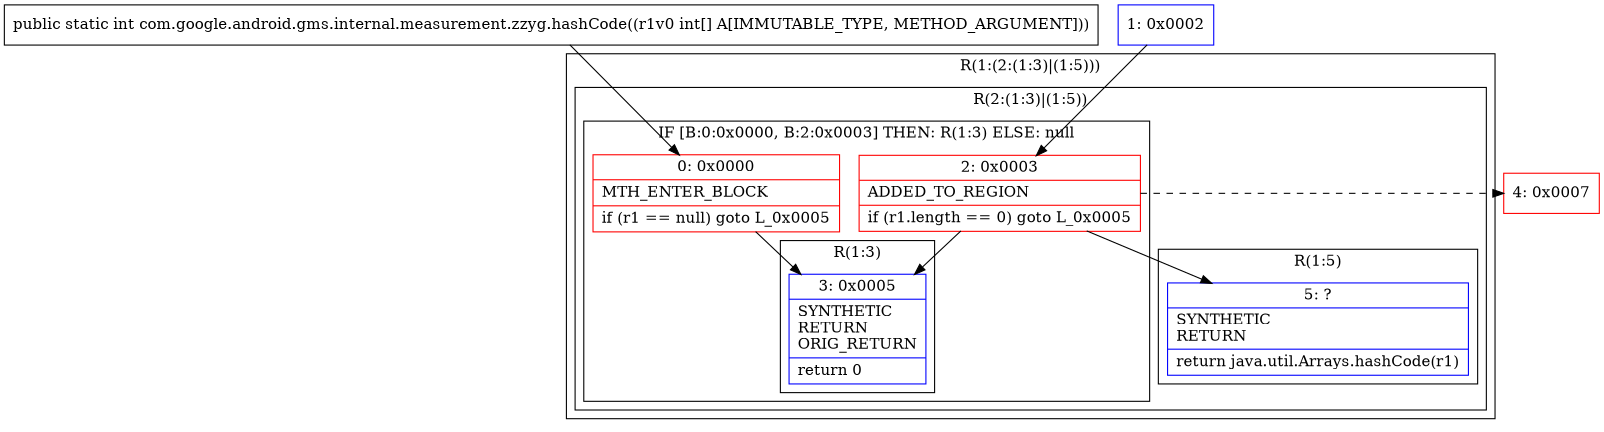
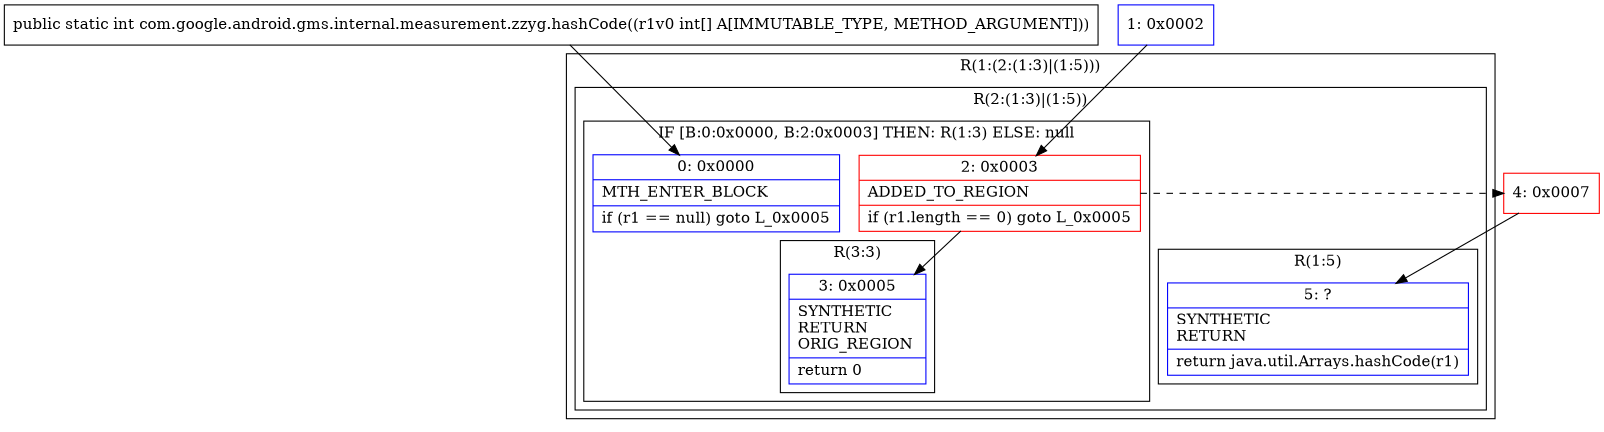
node "0: 0x0000": color red -> blue
edge "0: 0x0000" -> "3: 0x0005": removed
cluster "R(1:3)": label "R(1:3)" -> "R(3:3)"
edge "2: 0x0003" -> "5: ?": now "4: 0x0007" -> "5: ?"
node "3: 0x0005": text "ORIG_RETURN" -> "ORIG_REGION"
